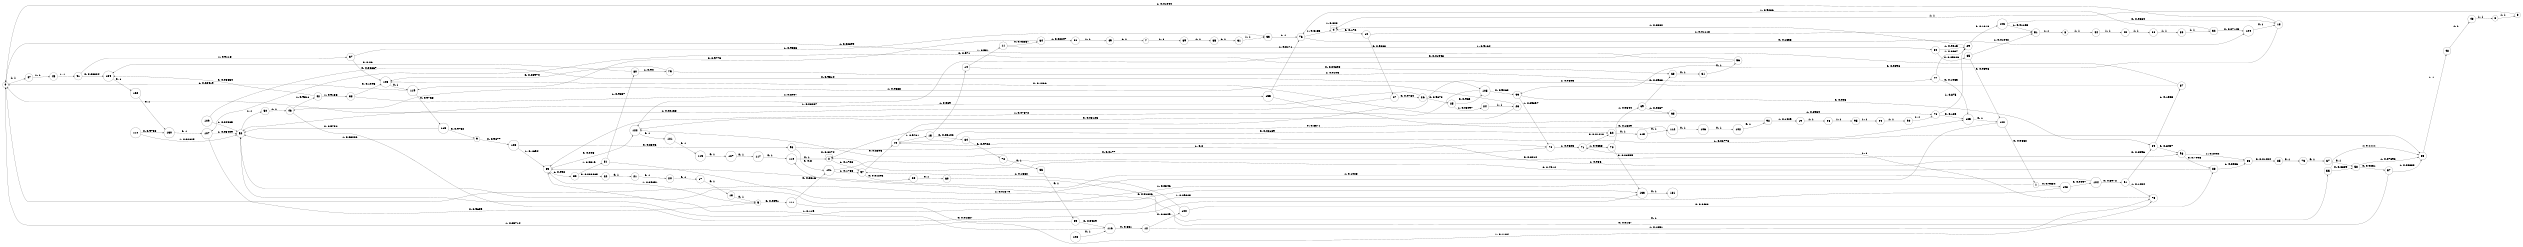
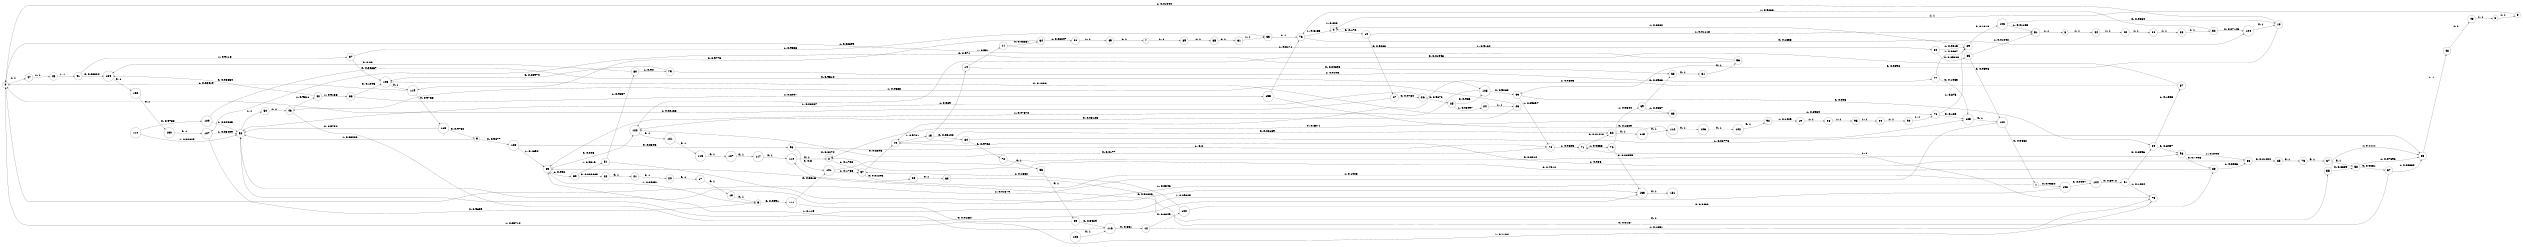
edge "114" -> "130": now "114" -> "109"
